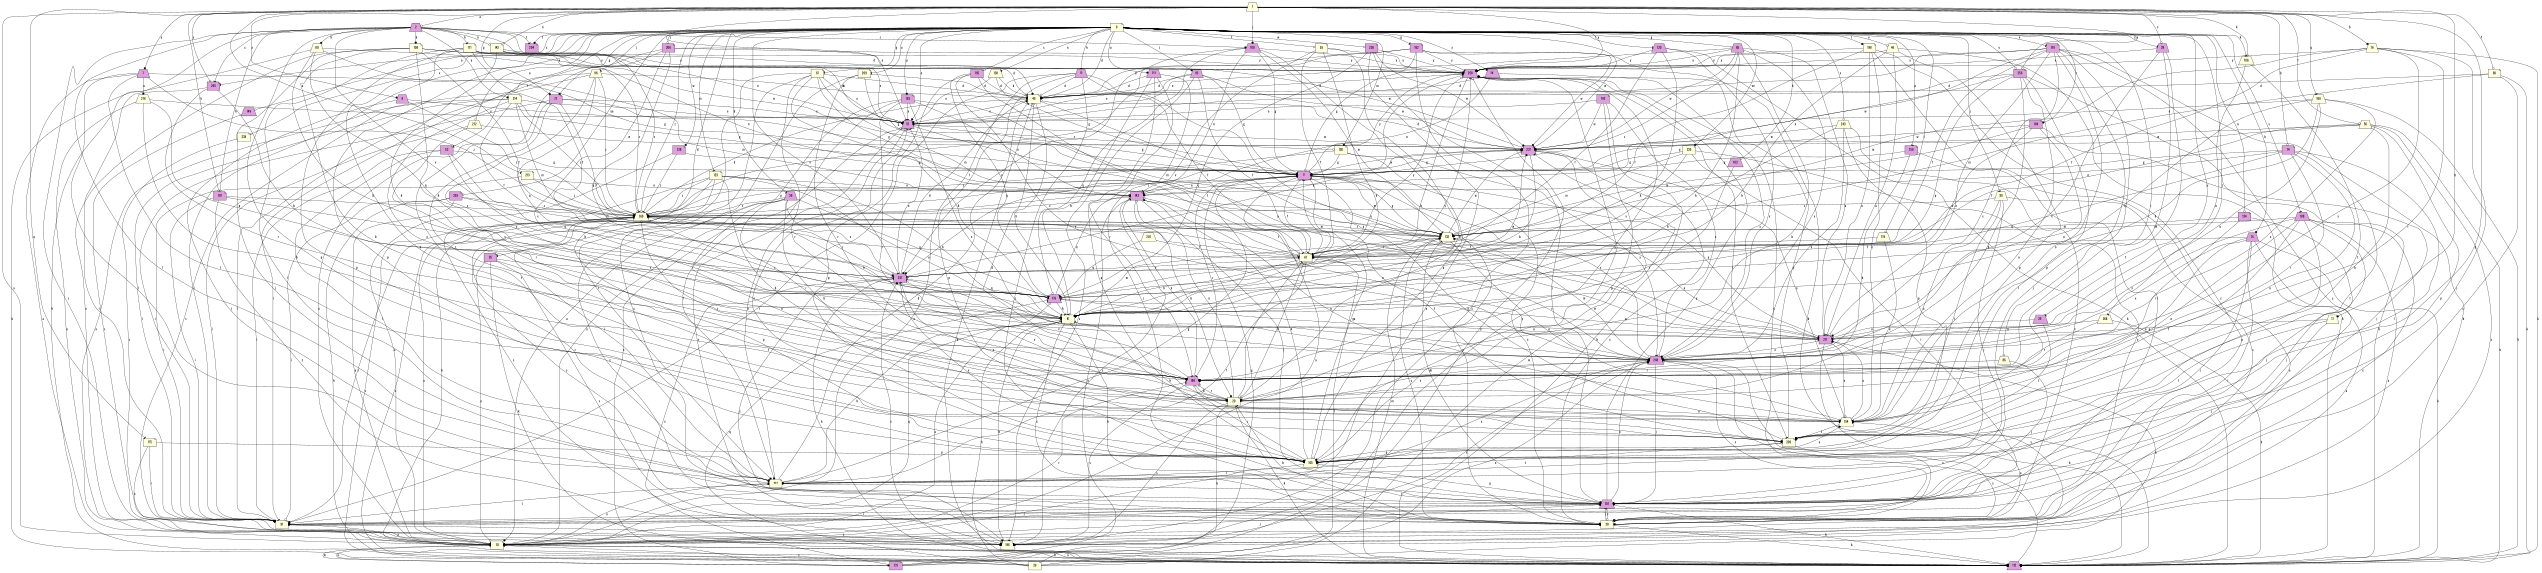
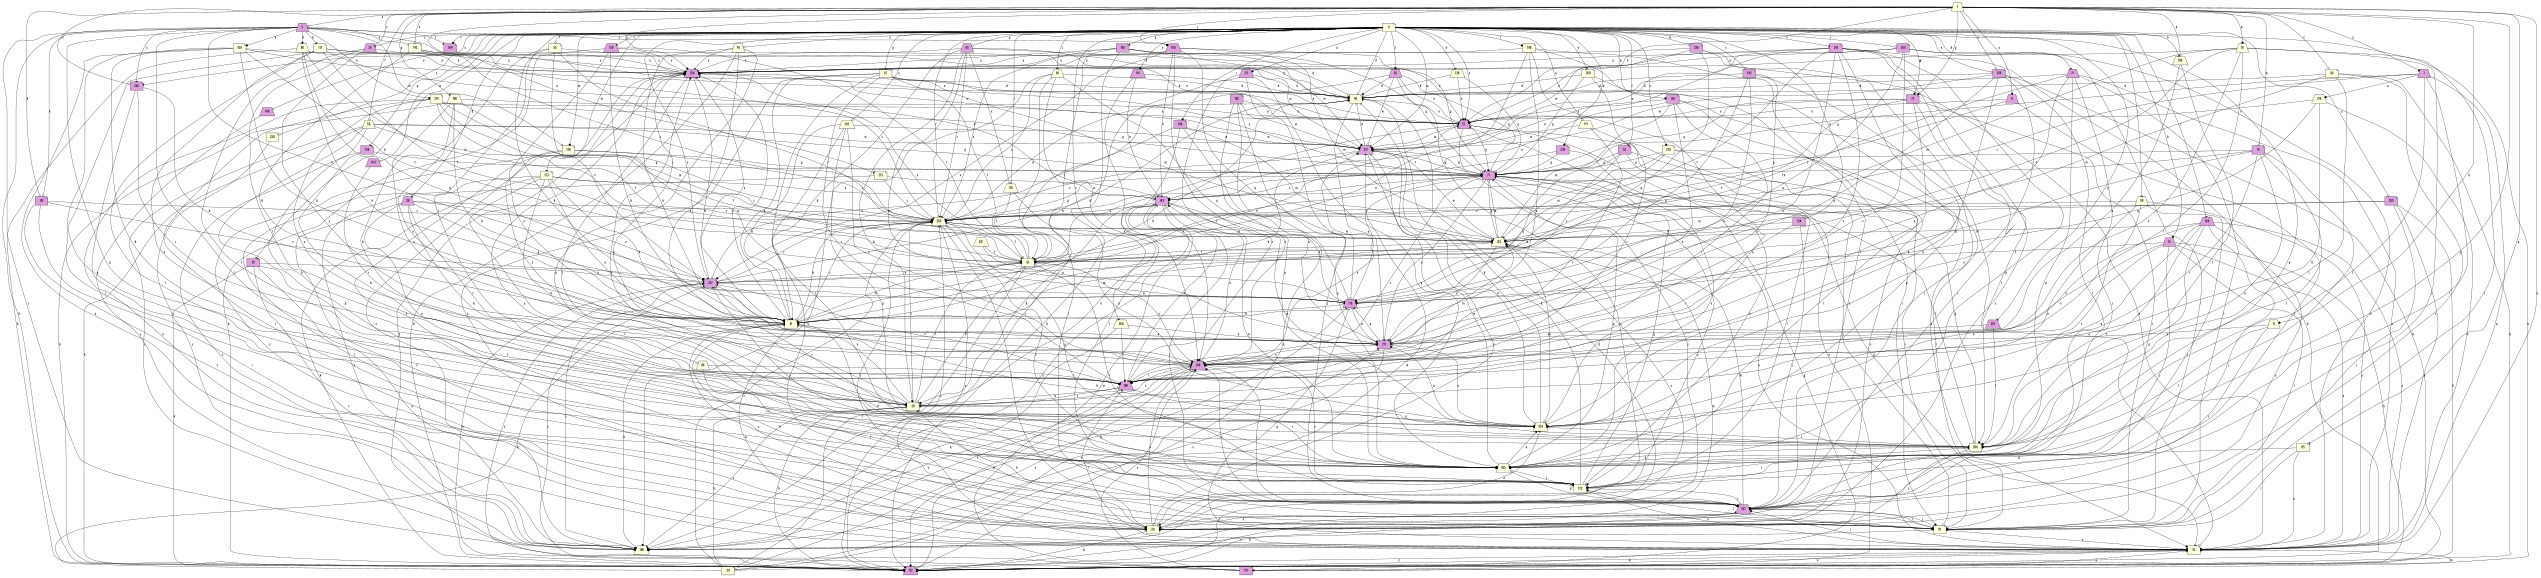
edge "65" -> "248": now "65" -> "119"
edge "60" -> "206": added, label "t"
